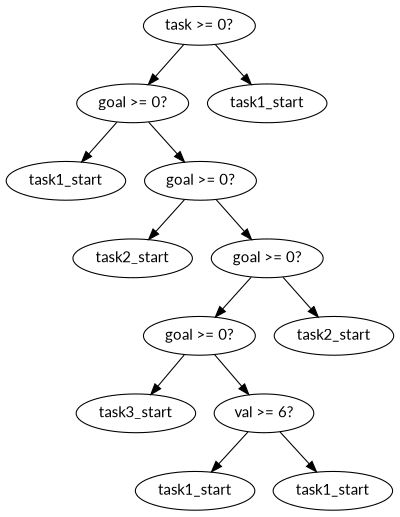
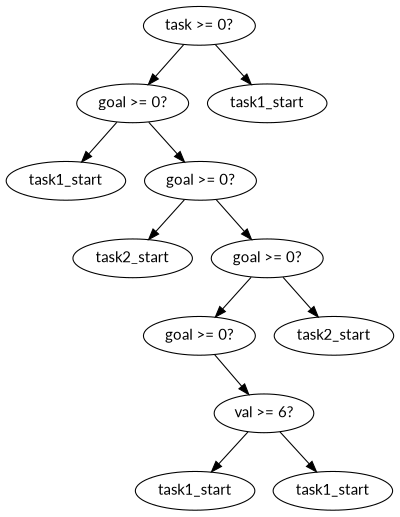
node "task3_start": removed
